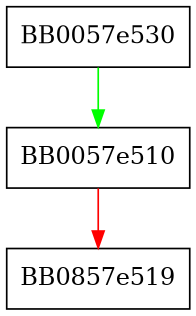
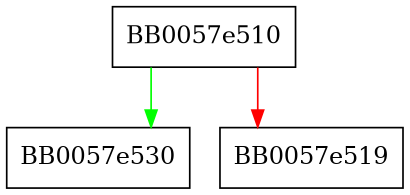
edge "BB0057e530" -> "BB0057e510": reversed
node "BB0857e519": label "BB0857e519" -> "BB0057e519"
